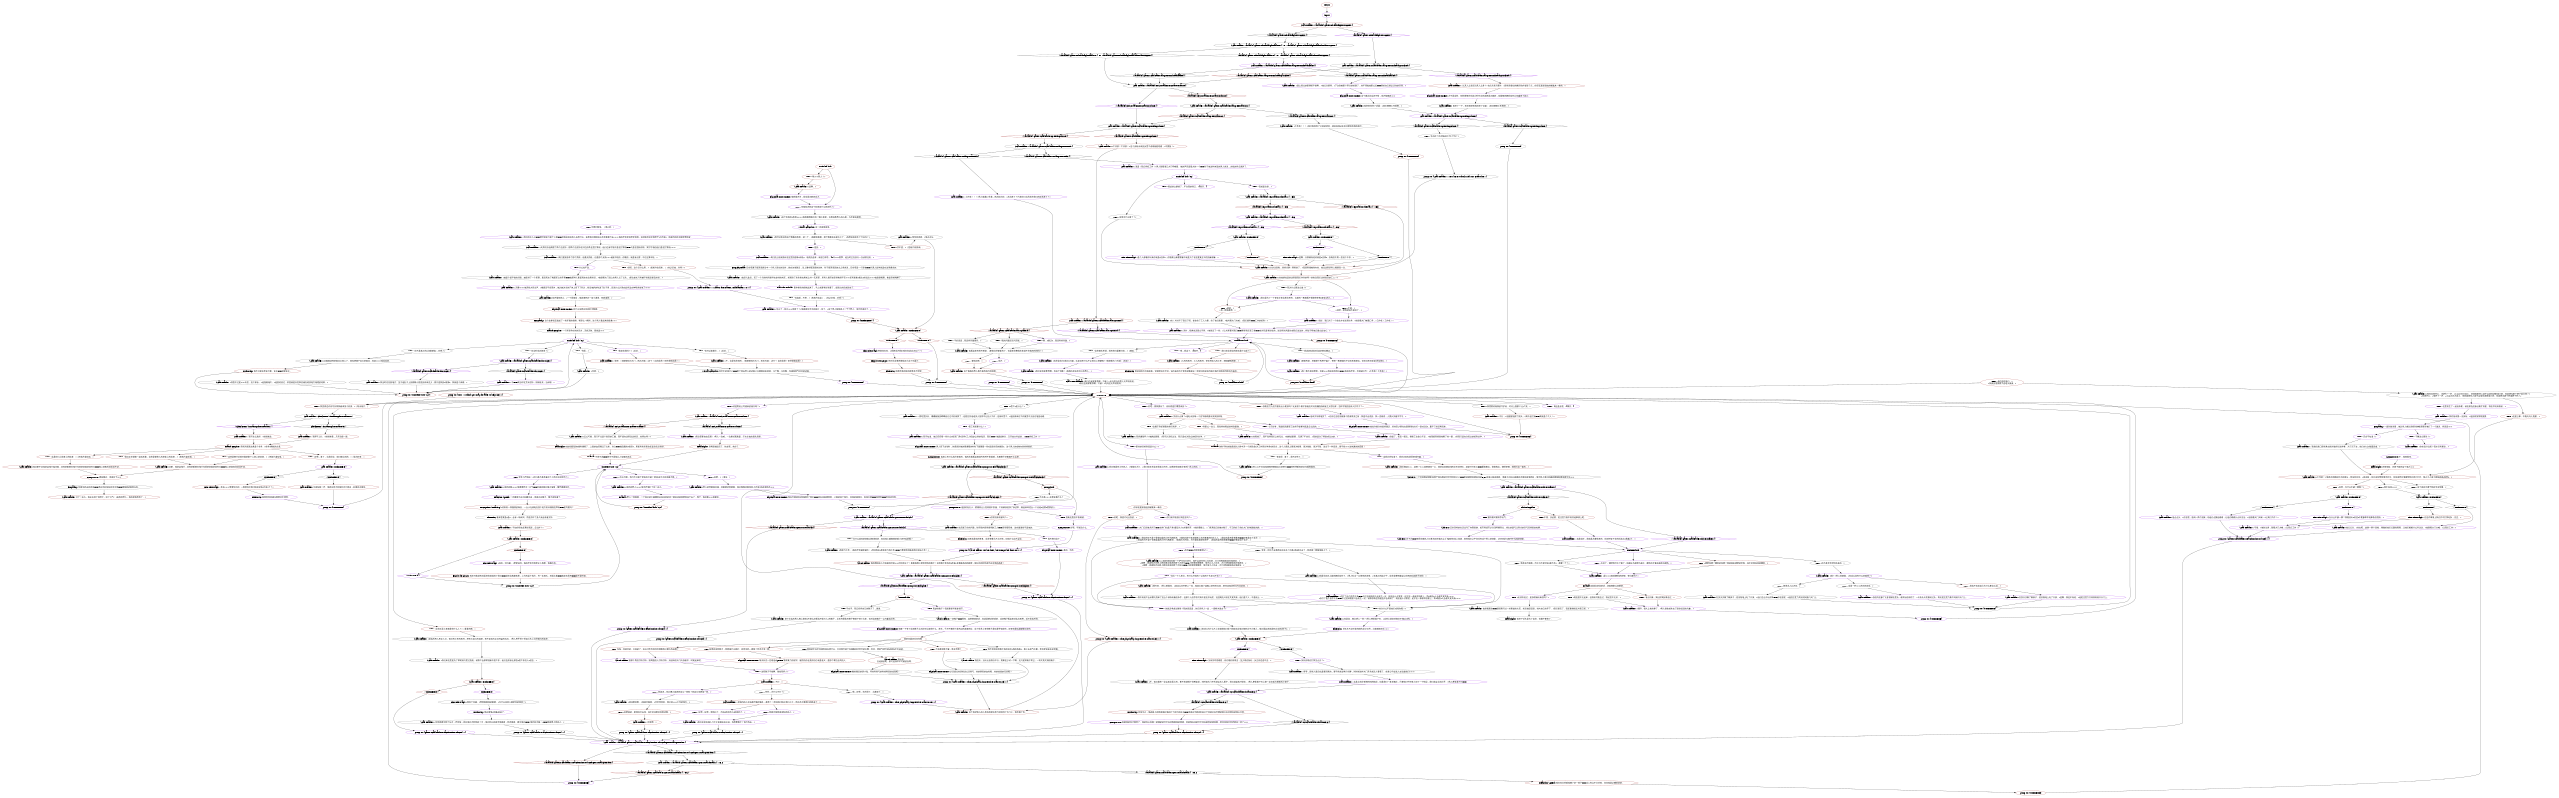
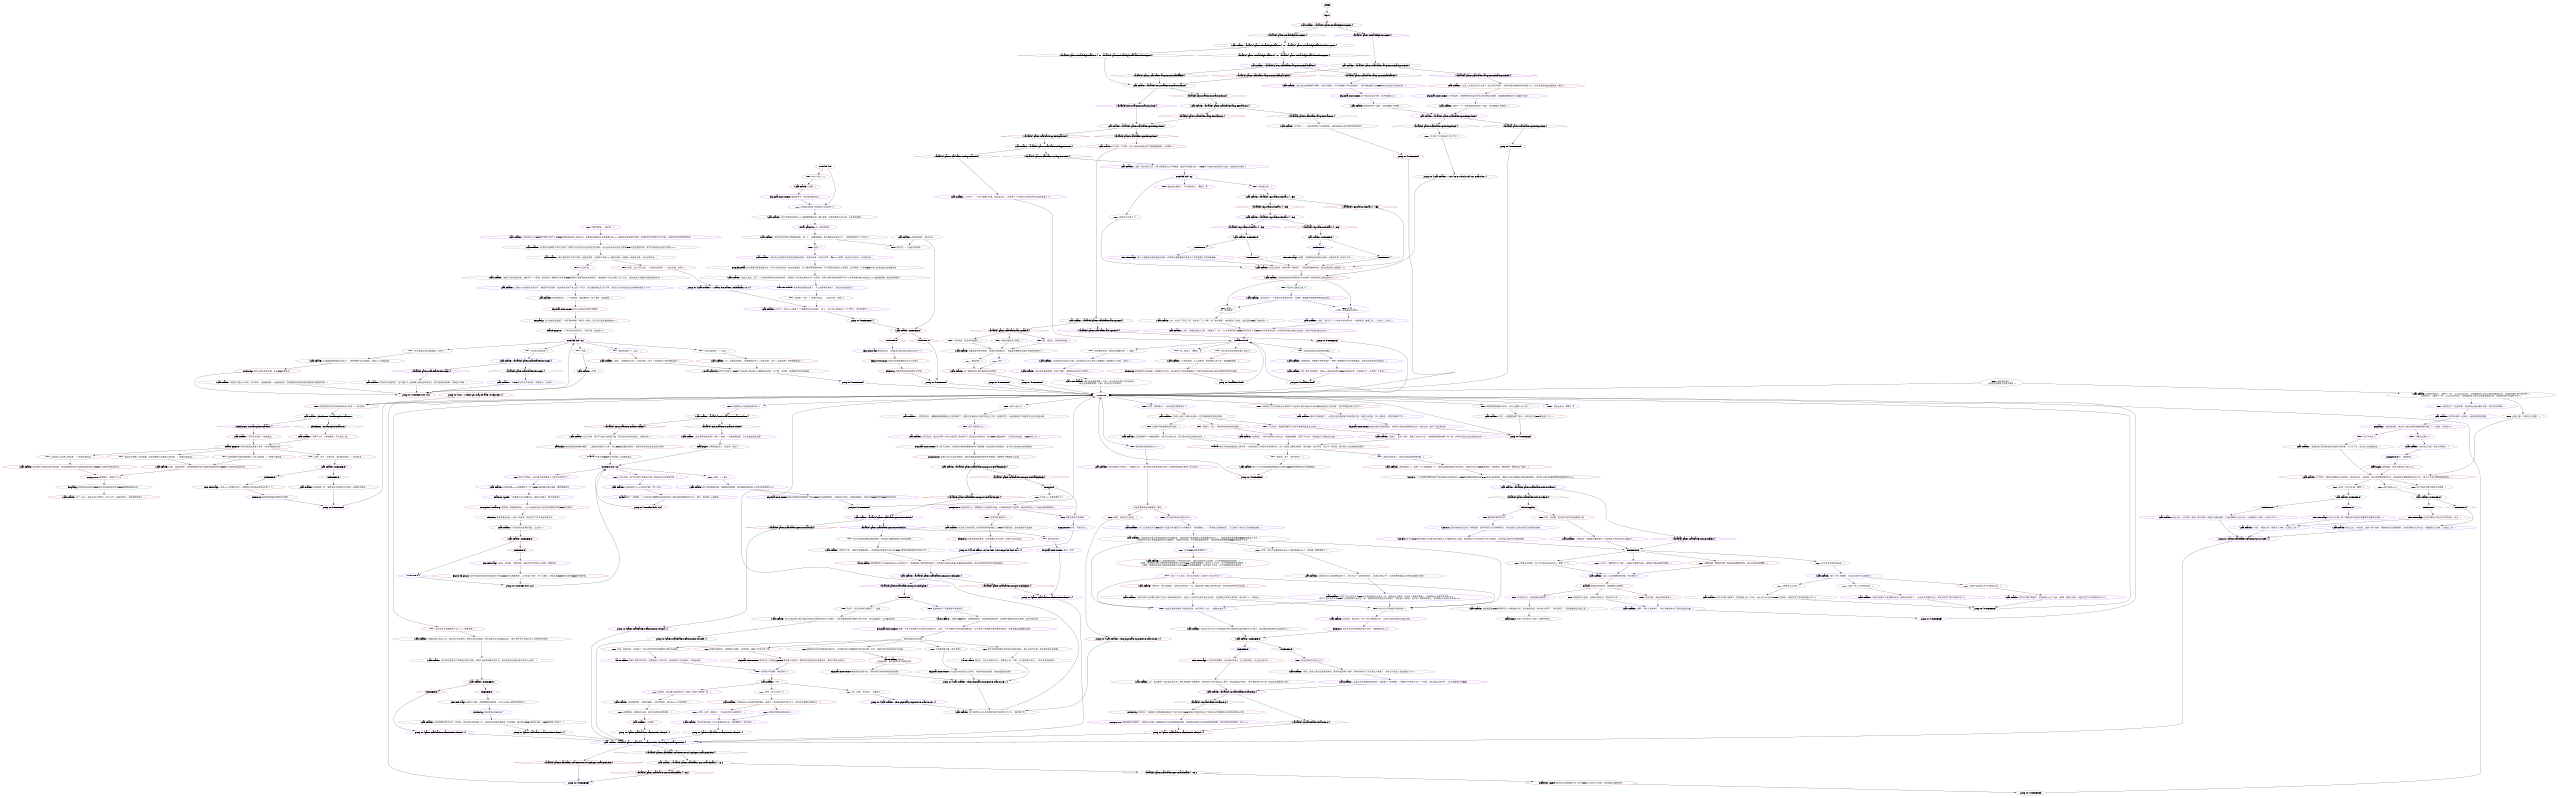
node "TASK": label "TASK" -> "START"
edge "You: “并不想。”（把相片收回来）。" -> "Scab Leader: “明智的选择。”他点点头。": reversed
edge "Scab Leader: “你在说什么呢？我才没有紧张。”" -> "Composure: 不，他很紧张。": added
